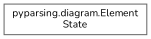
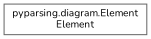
node "pyparsing.diagram.Element State": label "pyparsing.diagram.Element State" -> "pyparsing.diagram.Element Element"
